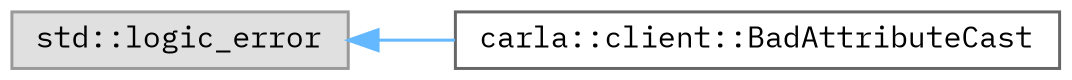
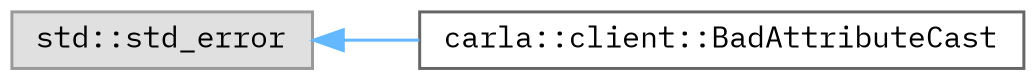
node "std::logic_error": label "std::logic_error" -> "std::std_error"
